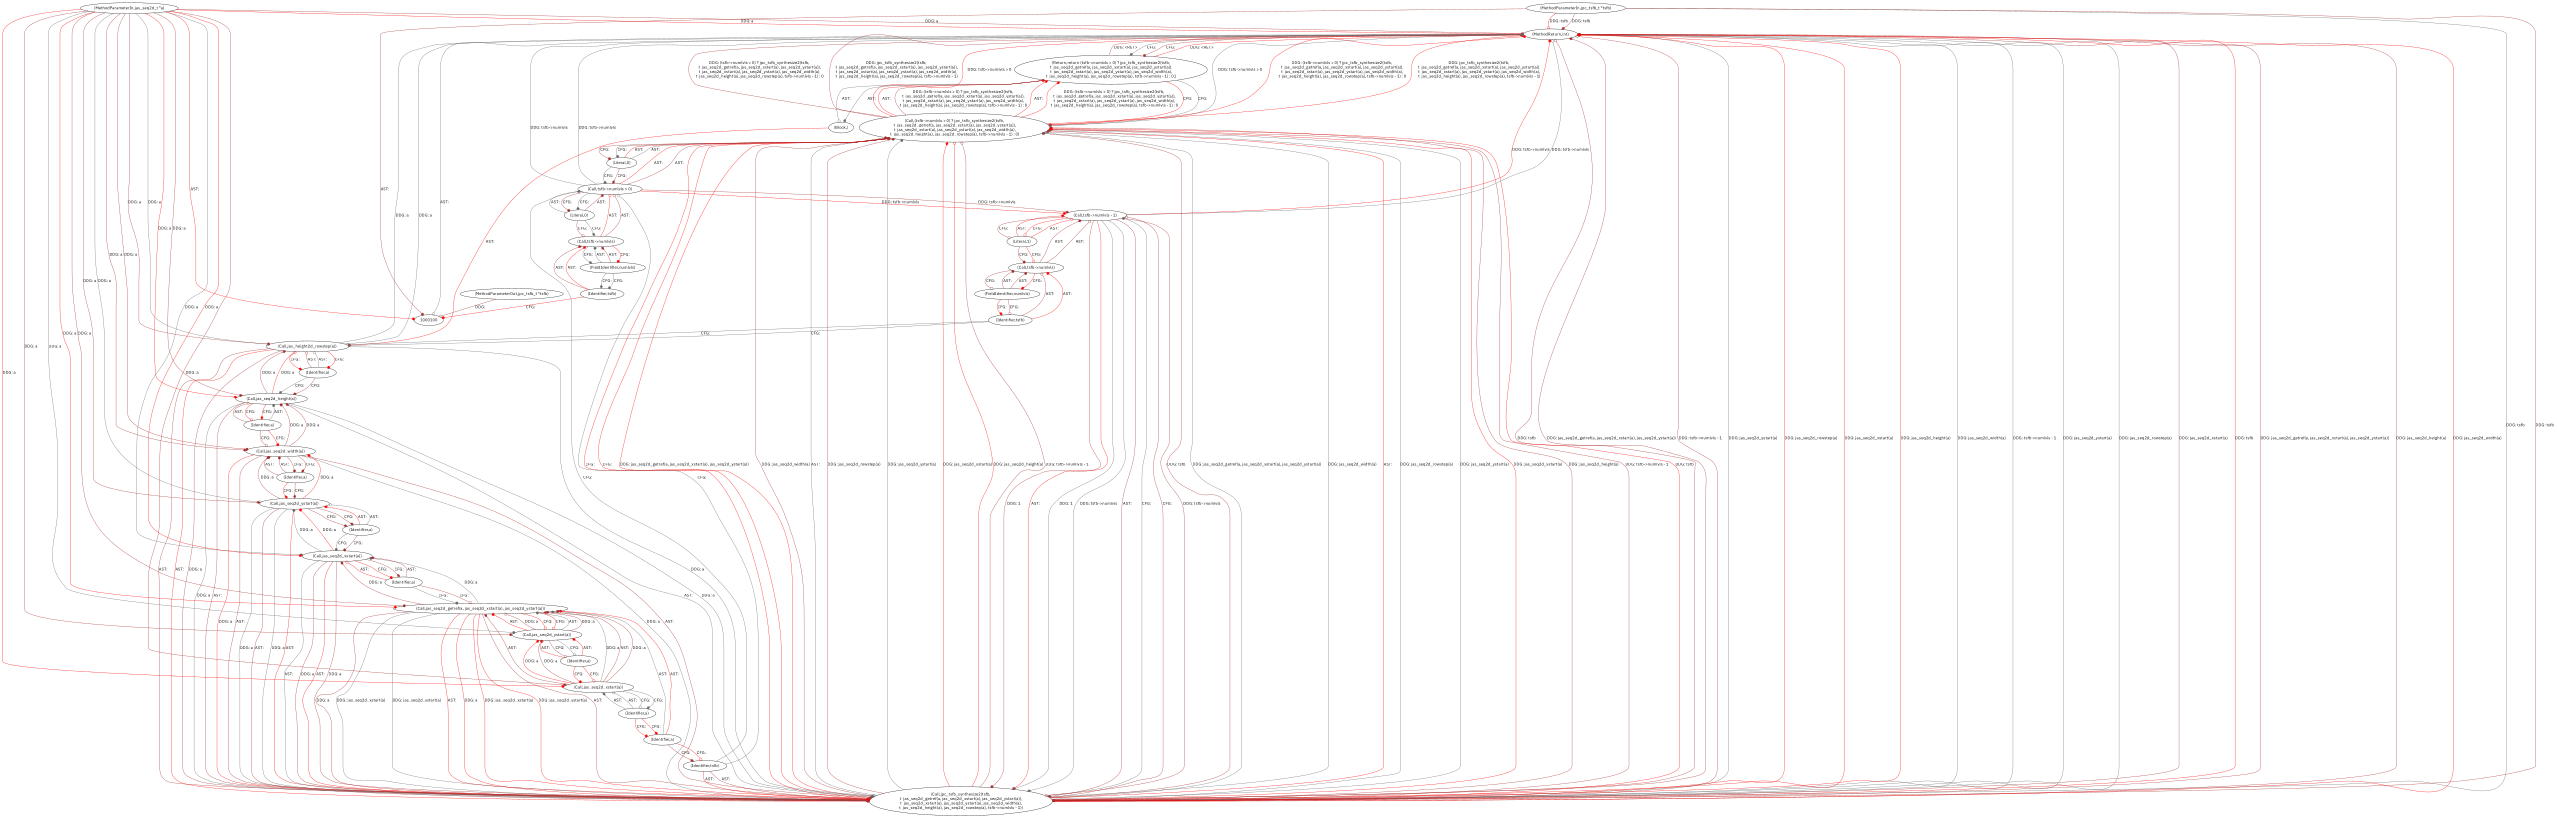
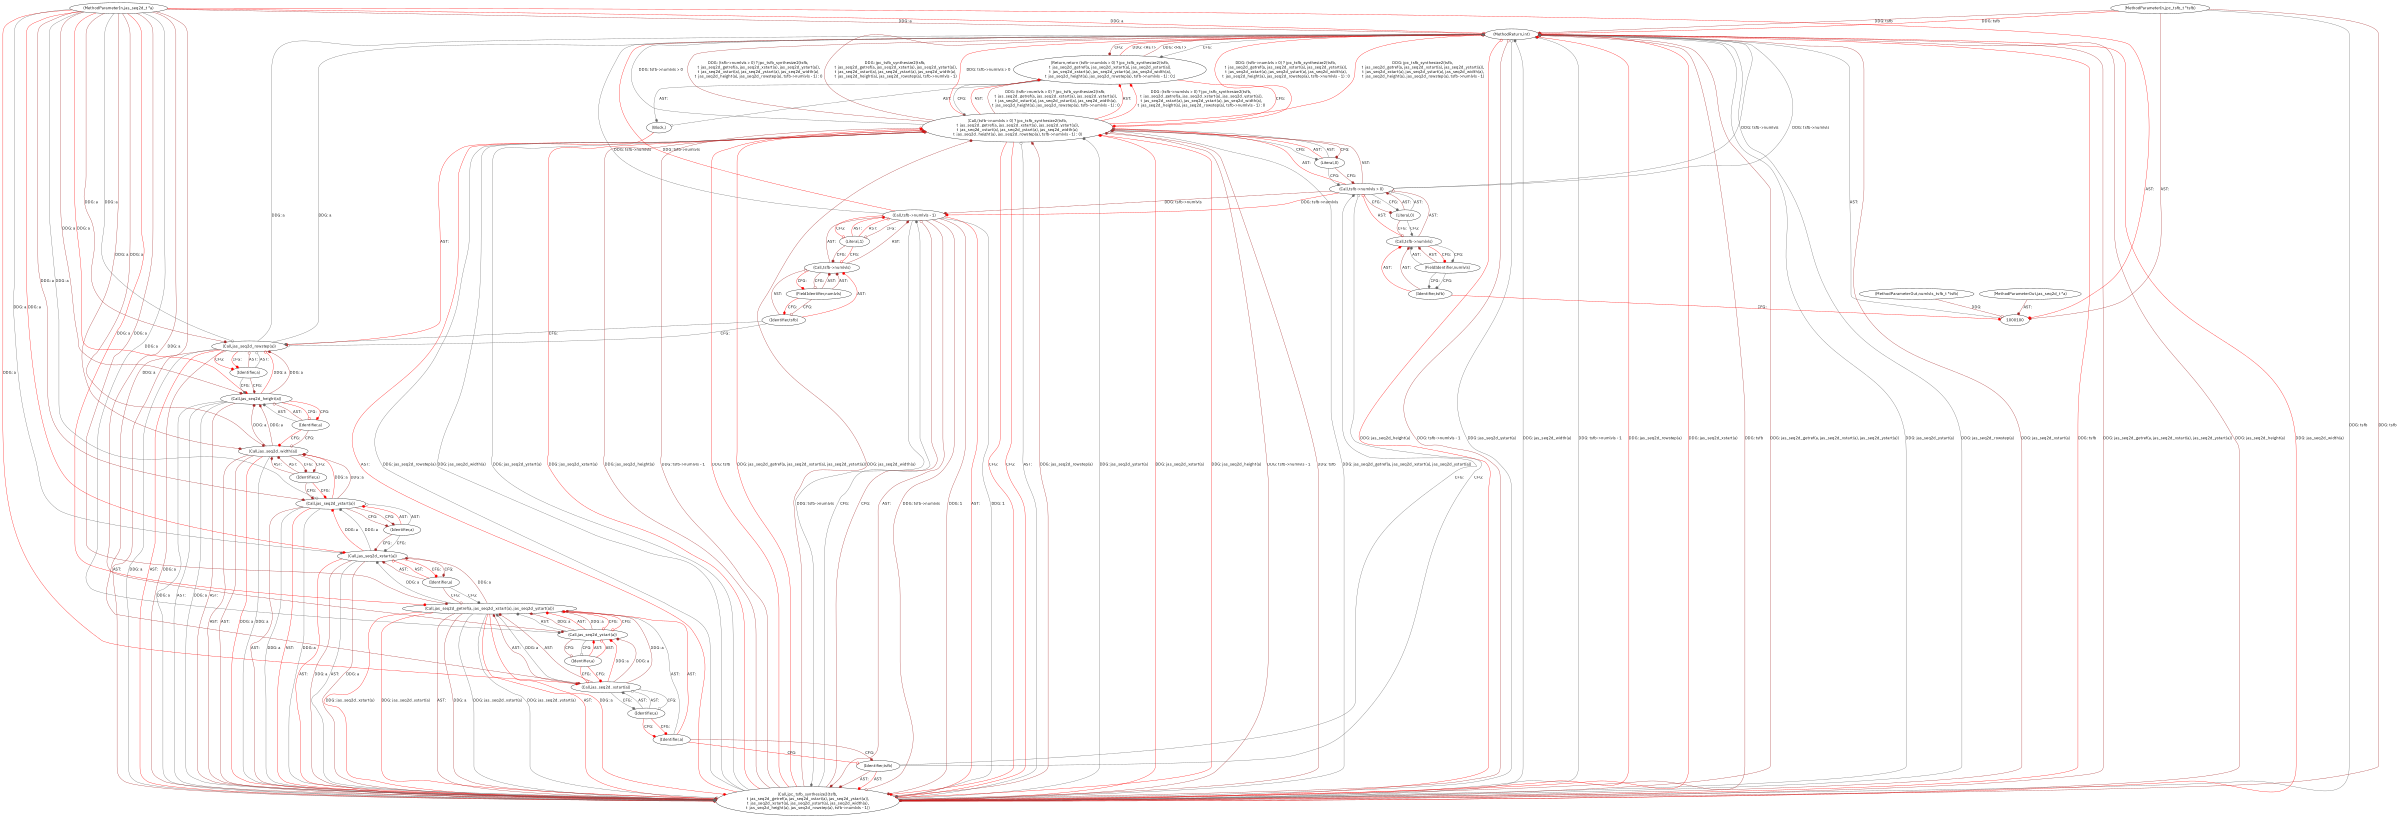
node "(MethodParameterOut,jpc_tsfb_t *tsfb)": label "(MethodParameterOut,jpc_tsfb_t *tsfb)" -> "(MethodParameterOut,numlvls_tsfb_t *tsfb)"
node "(MethodParameterOut,jas_seq2d_t *a)": added
node "(Call,jas_height2d_rowstep(a))": label "(Call,jas_height2d_rowstep(a))" -> "(Call,jas_seq2d_rowstep(a))"
